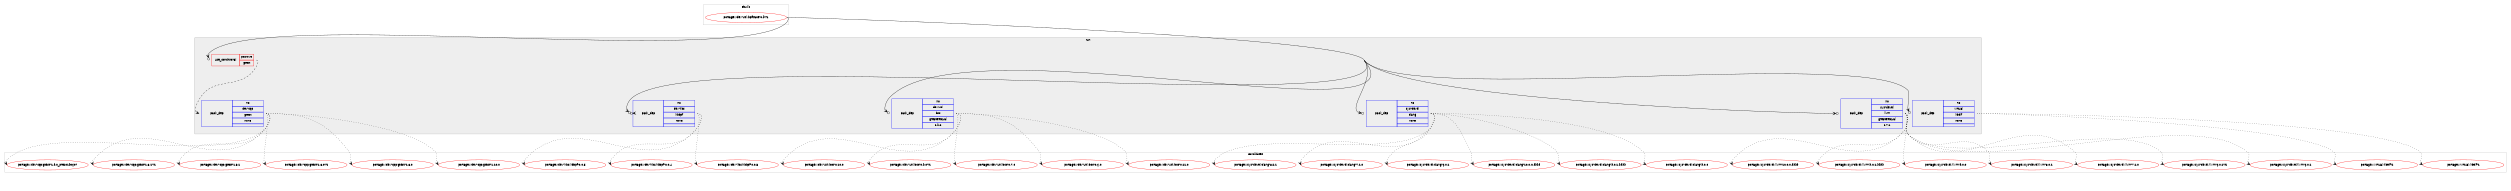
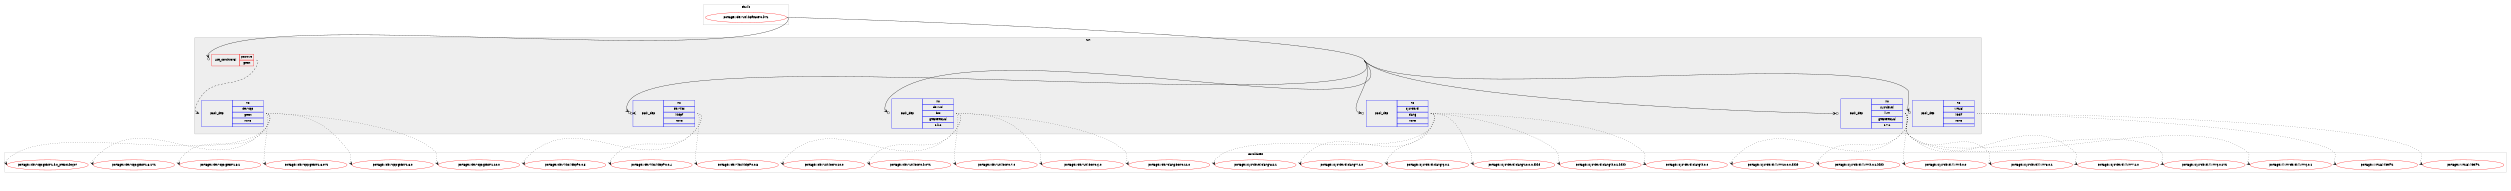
node "portage://dev-util/bcc-0.11.0": label "portage://dev-util/bcc-0.11.0" -> "portage://dev-clang/bcc-0.11.0"
node "portage://sys-devel/llvm-6.0.1": label "portage://sys-devel/llvm-6.0.1" -> "portage://llvm-devel/llvm-6.0.1"
